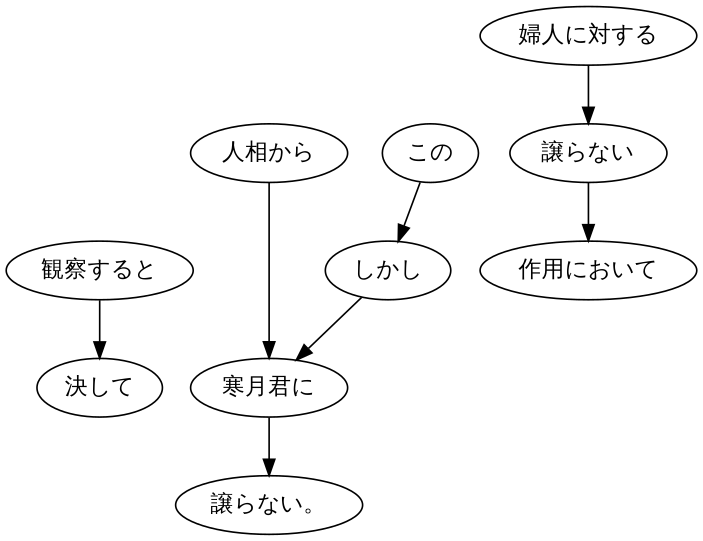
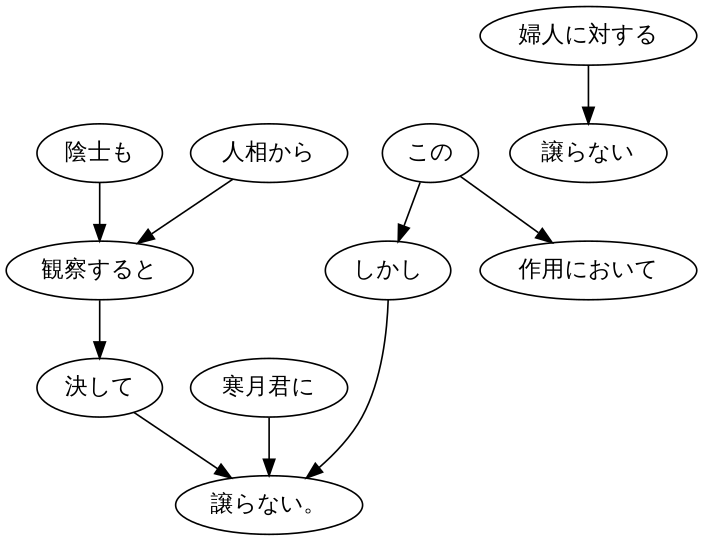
node "陰士も": added
edge "譲らない" -> "作用において": now "この" -> "作用において"
edge "人相から" -> "寒月君に": now "人相から" -> "観察すると"
edge "しかし" -> "寒月君に": now "しかし" -> "譲らない。"
edge "決して" -> "譲らない。": added
